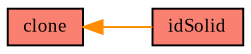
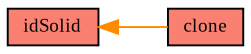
edge "idSolid" -> "clone": reversed
